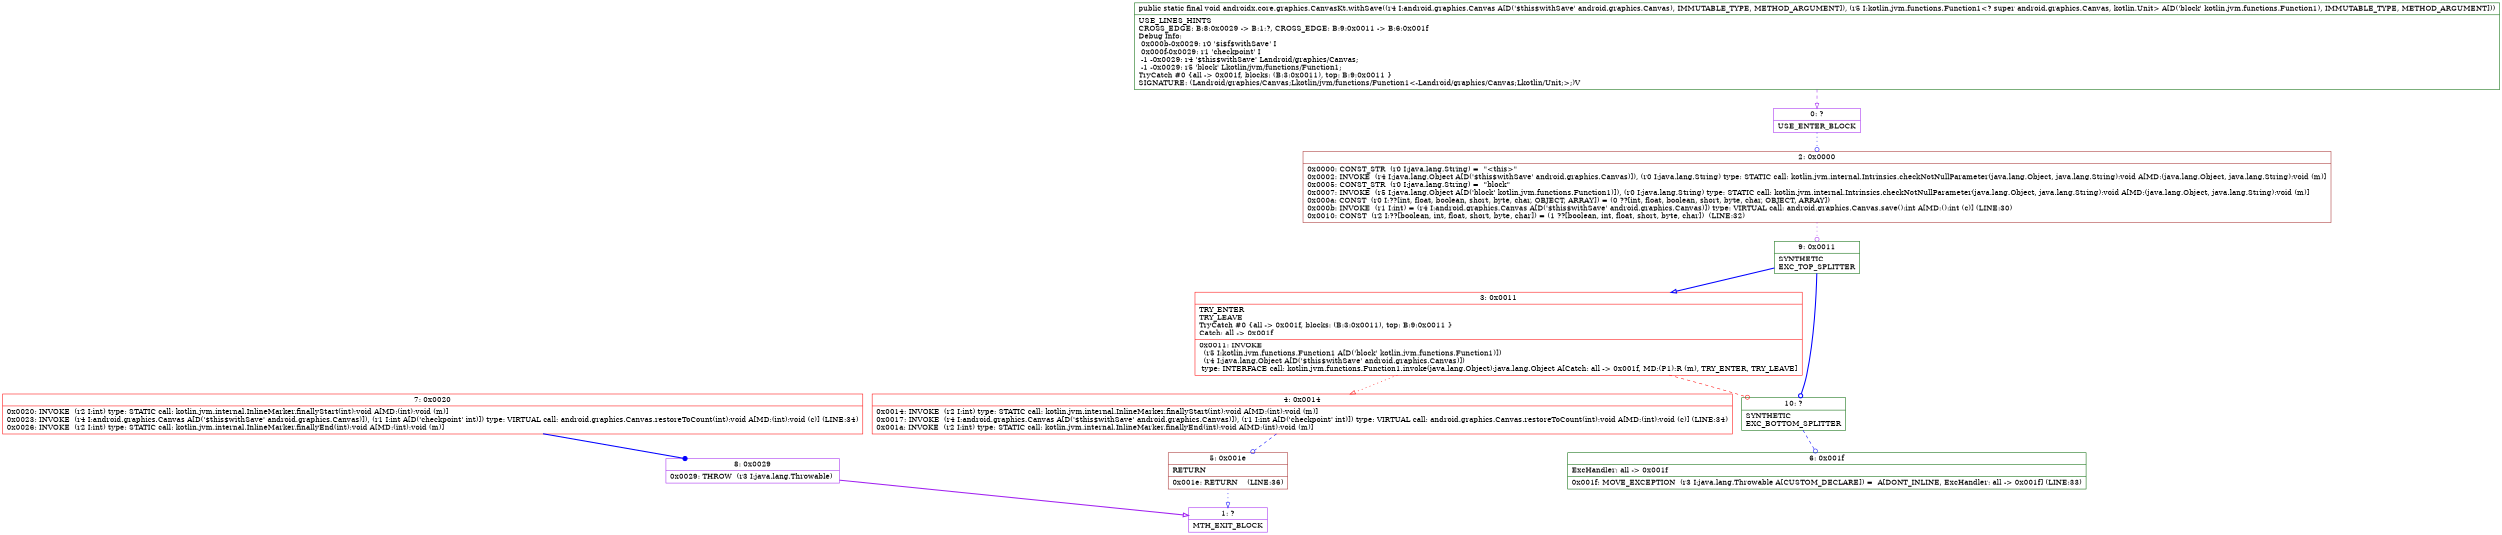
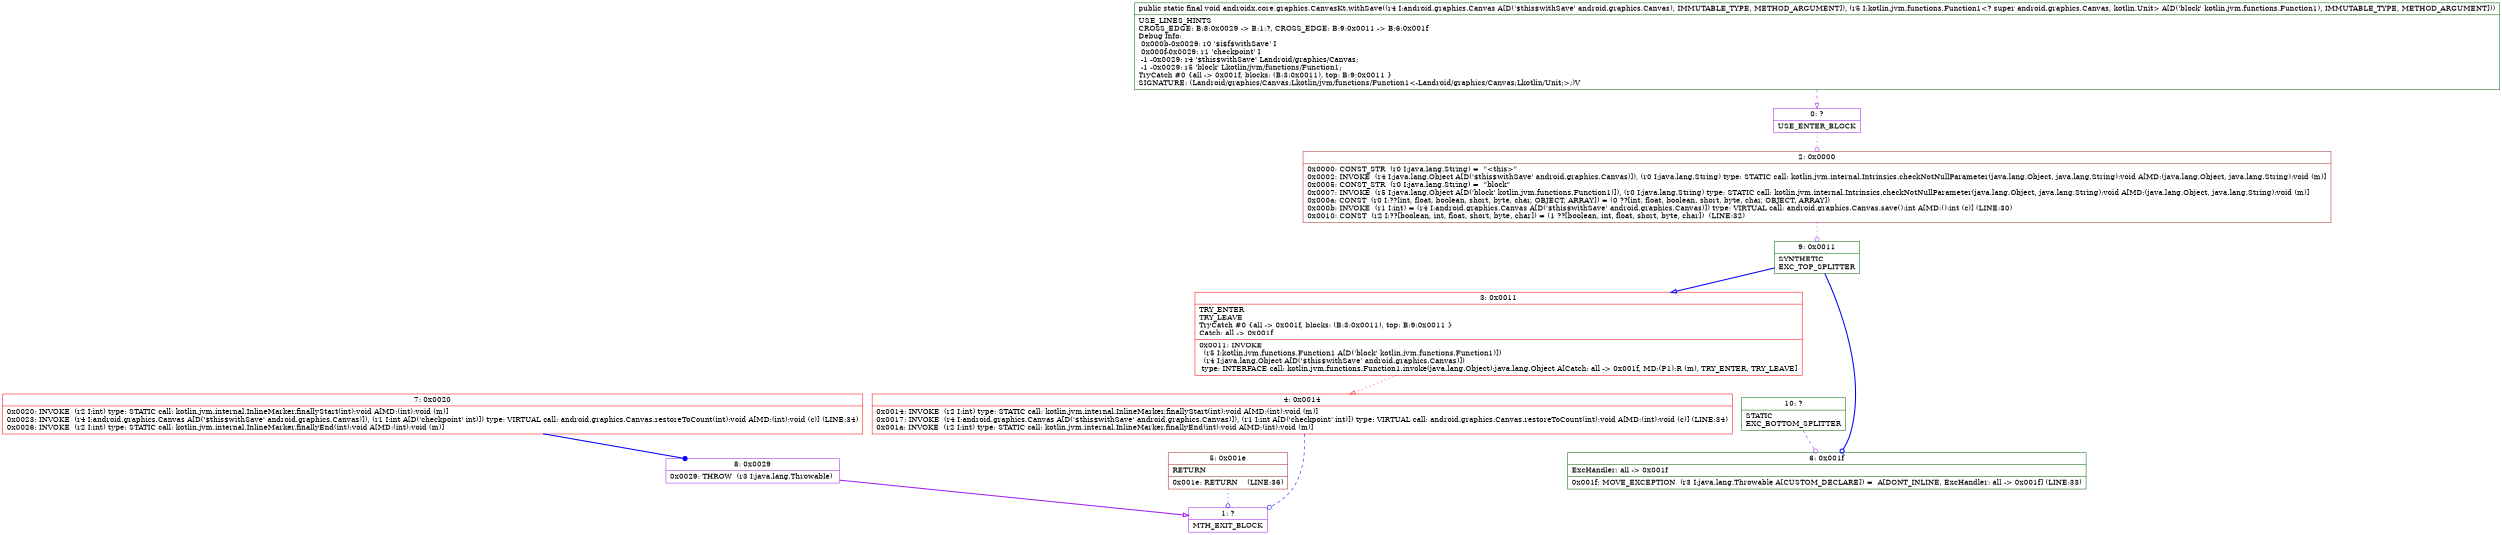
edge "0: ?" -> "2: 0x0000": color blue -> purple
edge "9: 0x0011" -> "10: ?": now "9: 0x0011" -> "6: 0x001f"
edge "3: 0x0011" -> "10: ?": removed
node "10: ?": text "SYNTHETIC" -> "STATIC"
edge "10: ?" -> "6: 0x001f": color blue -> purple
edge "4: 0x0014" -> "5: 0x001e": now "4: 0x0014" -> "1: ?"
edge "5: 0x001e" -> "1: ?": arrowhead onormal -> odot
